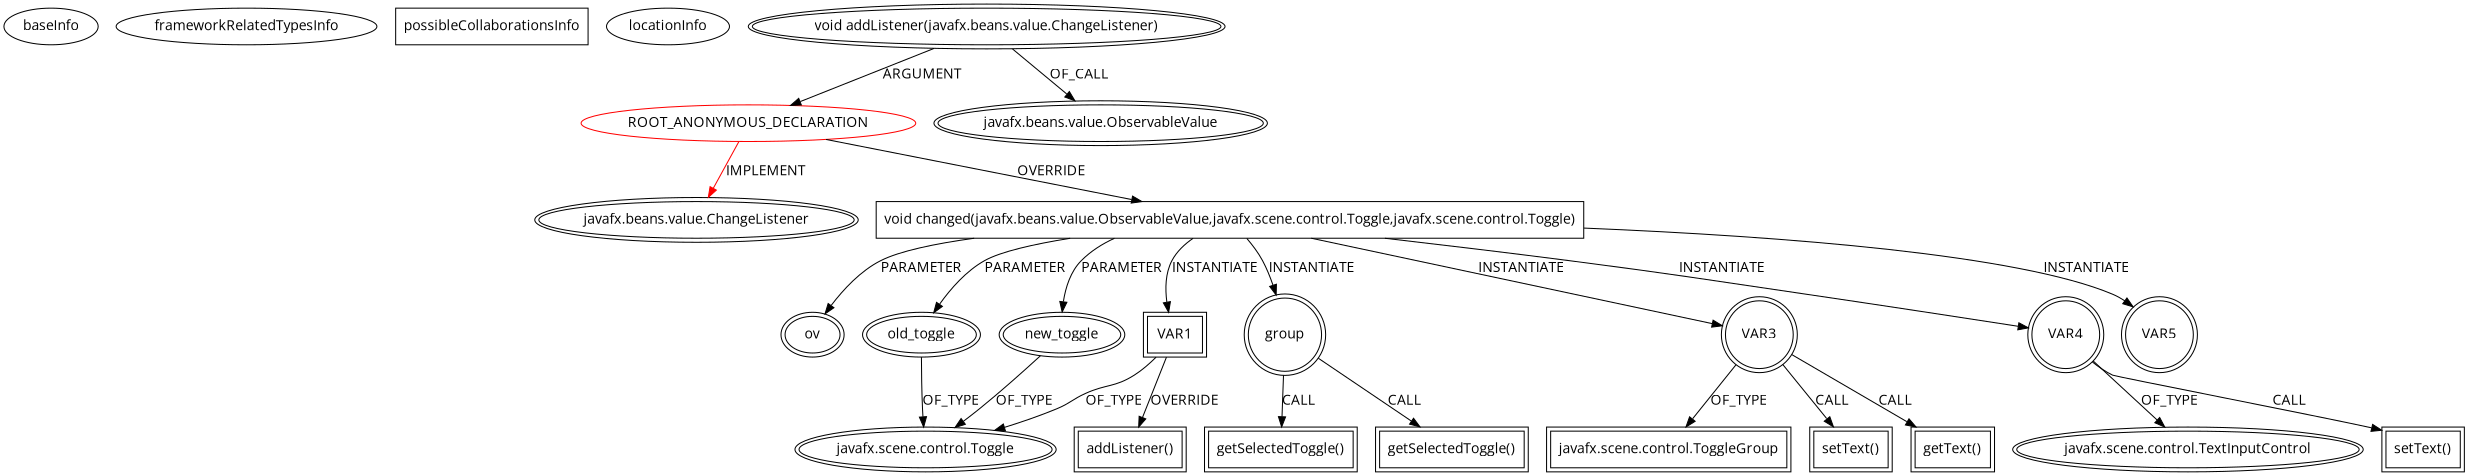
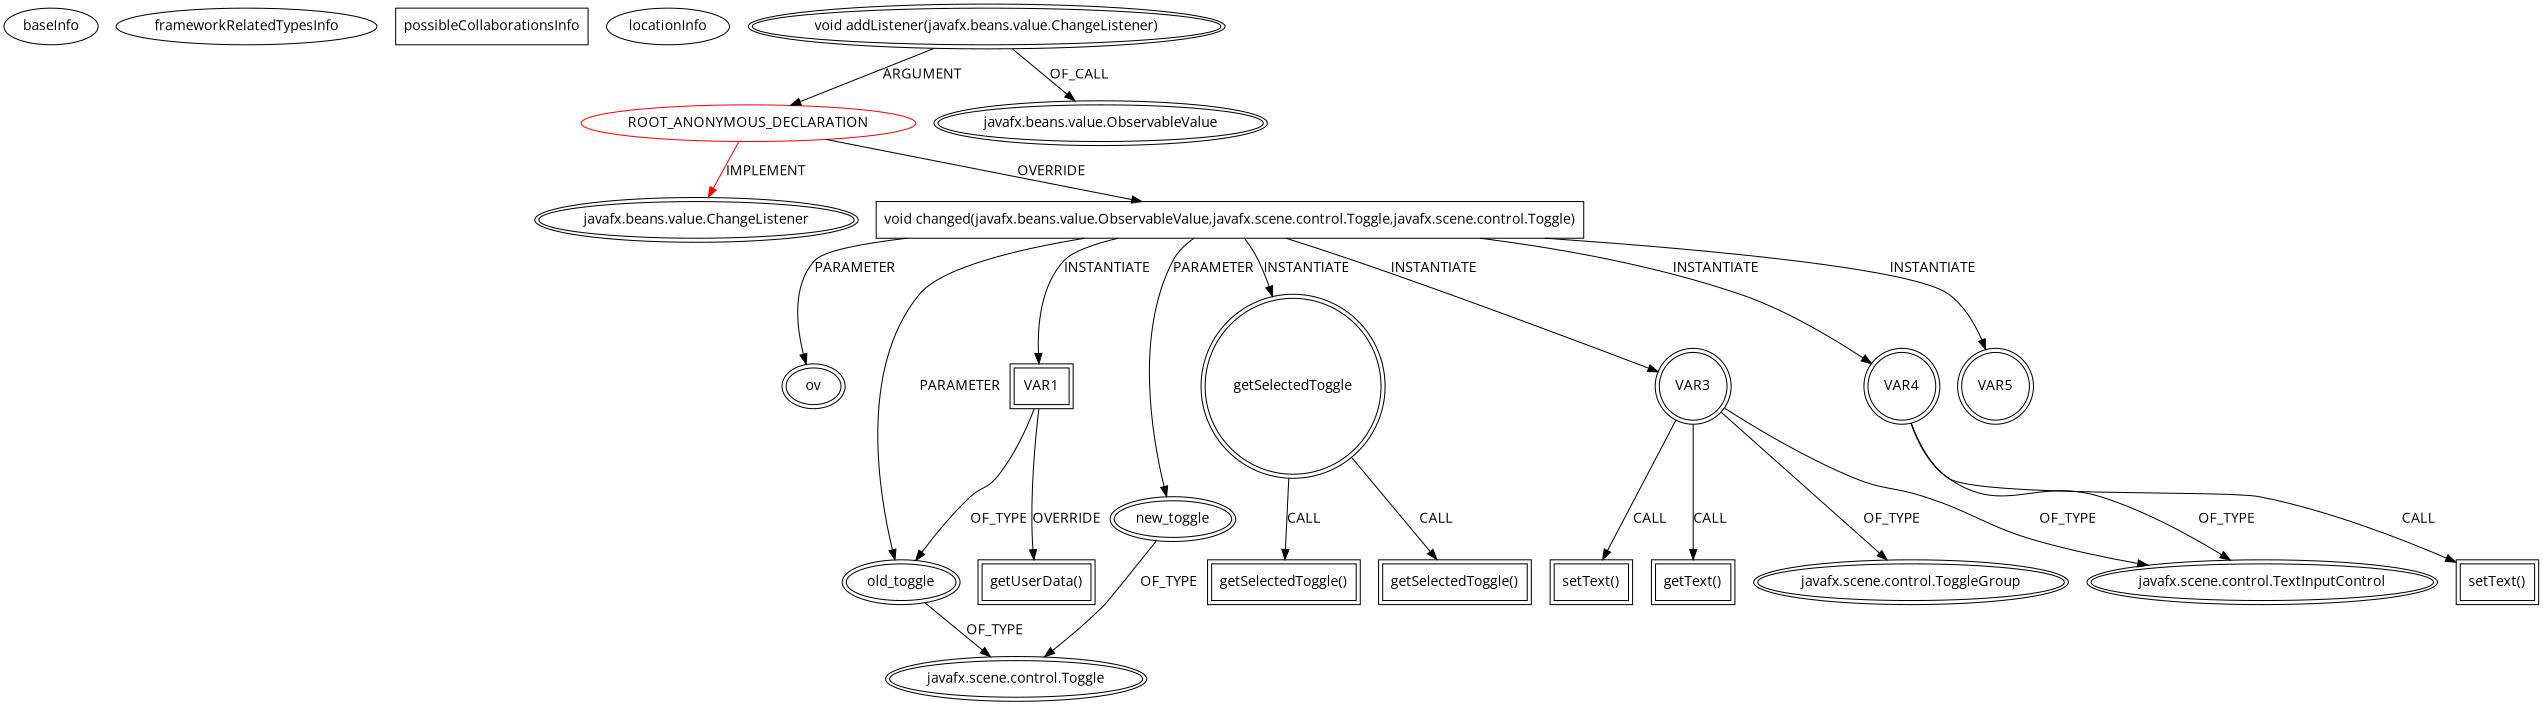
node "group": label "group" -> "getSelectedToggle"
edge "VAR1" -> "javafx.scene.control.Toggle": now "VAR1" -> "old_toggle"
node "addListener()": label "addListener()" -> "getUserData()"
node "javafx.scene.control.ToggleGroup": shape box -> ellipse
edge "VAR3" -> "javafx.scene.control.TextInputControl": added, label "OF_TYPE"
